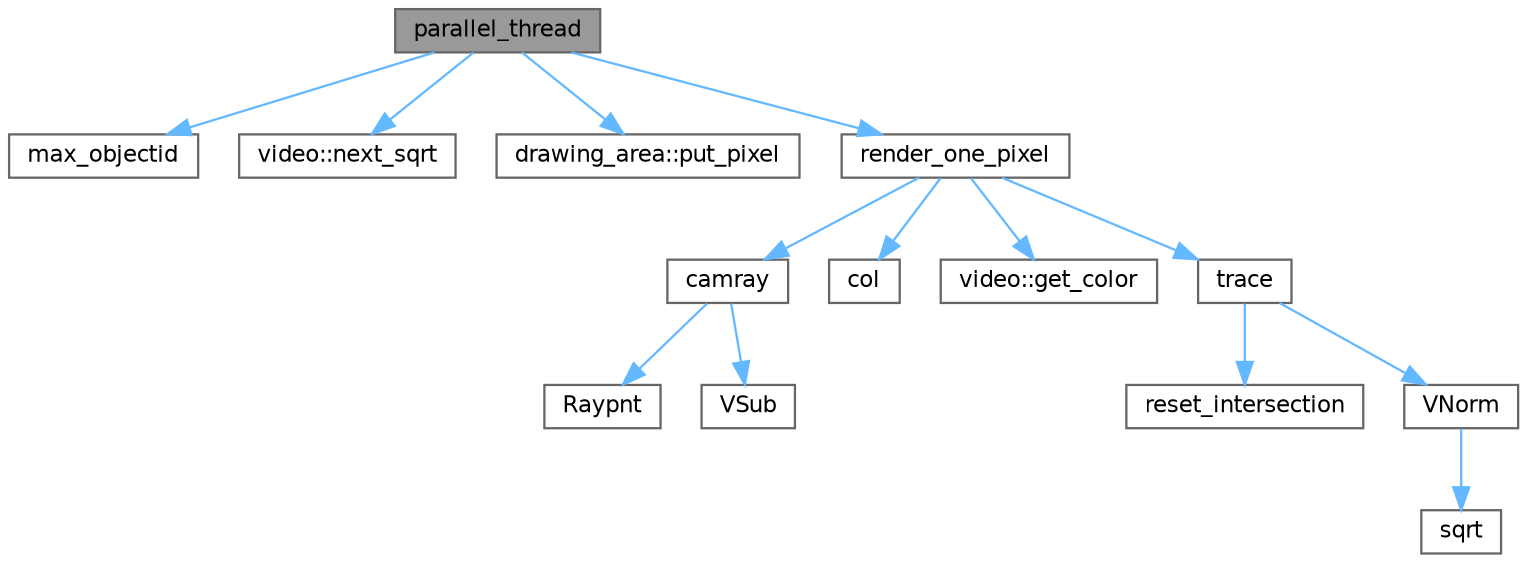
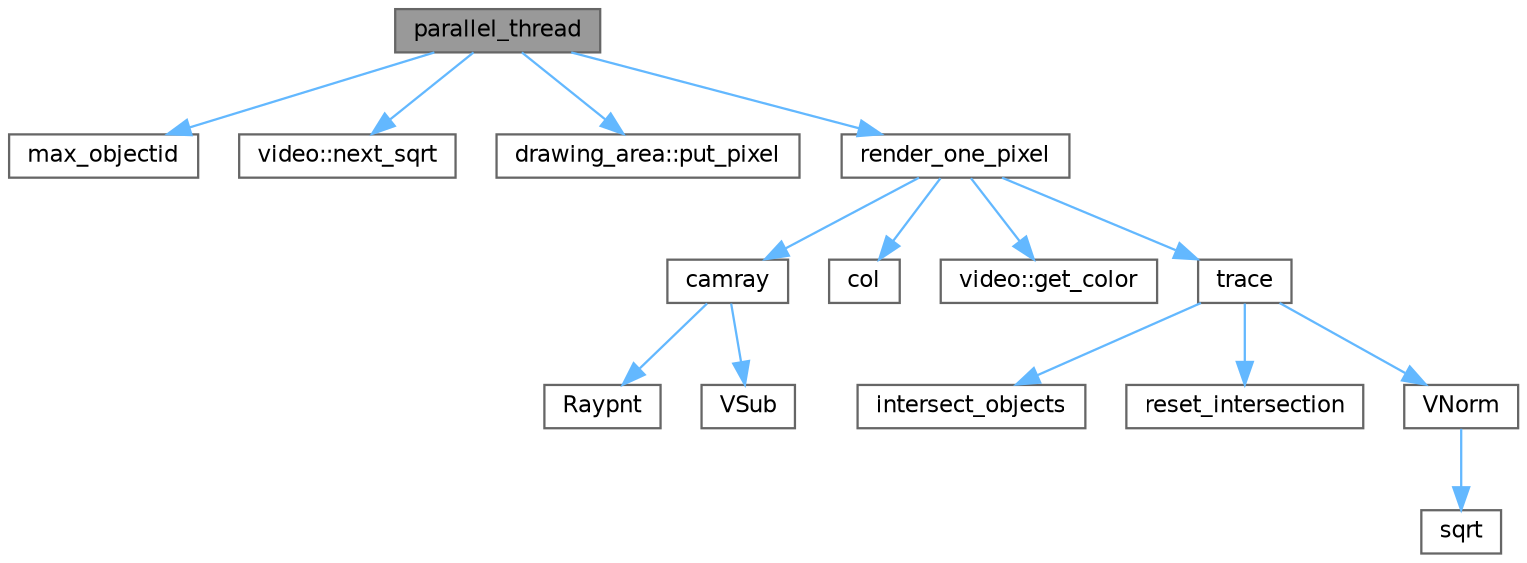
node "intersect_objects": added
